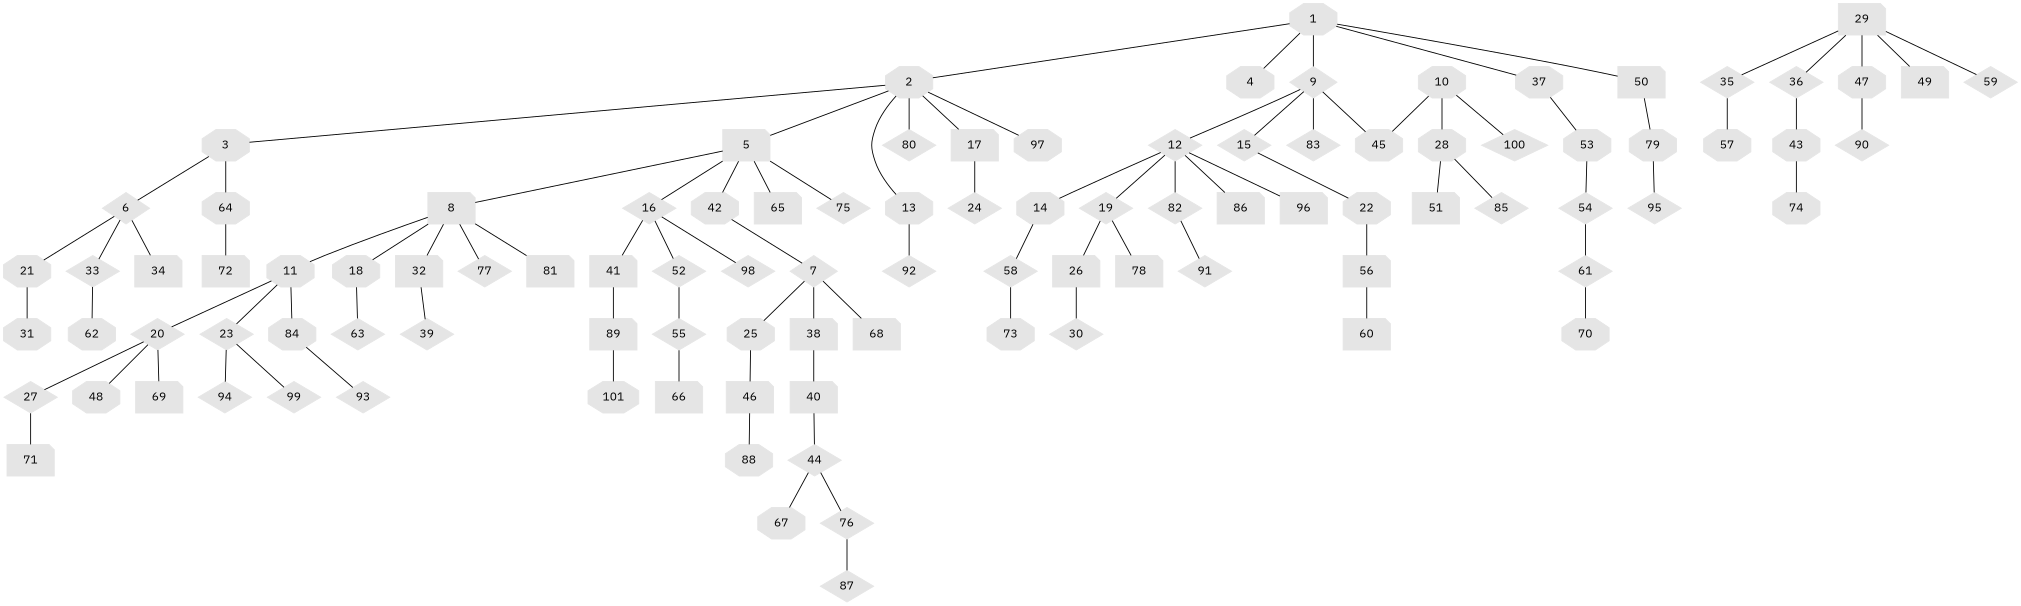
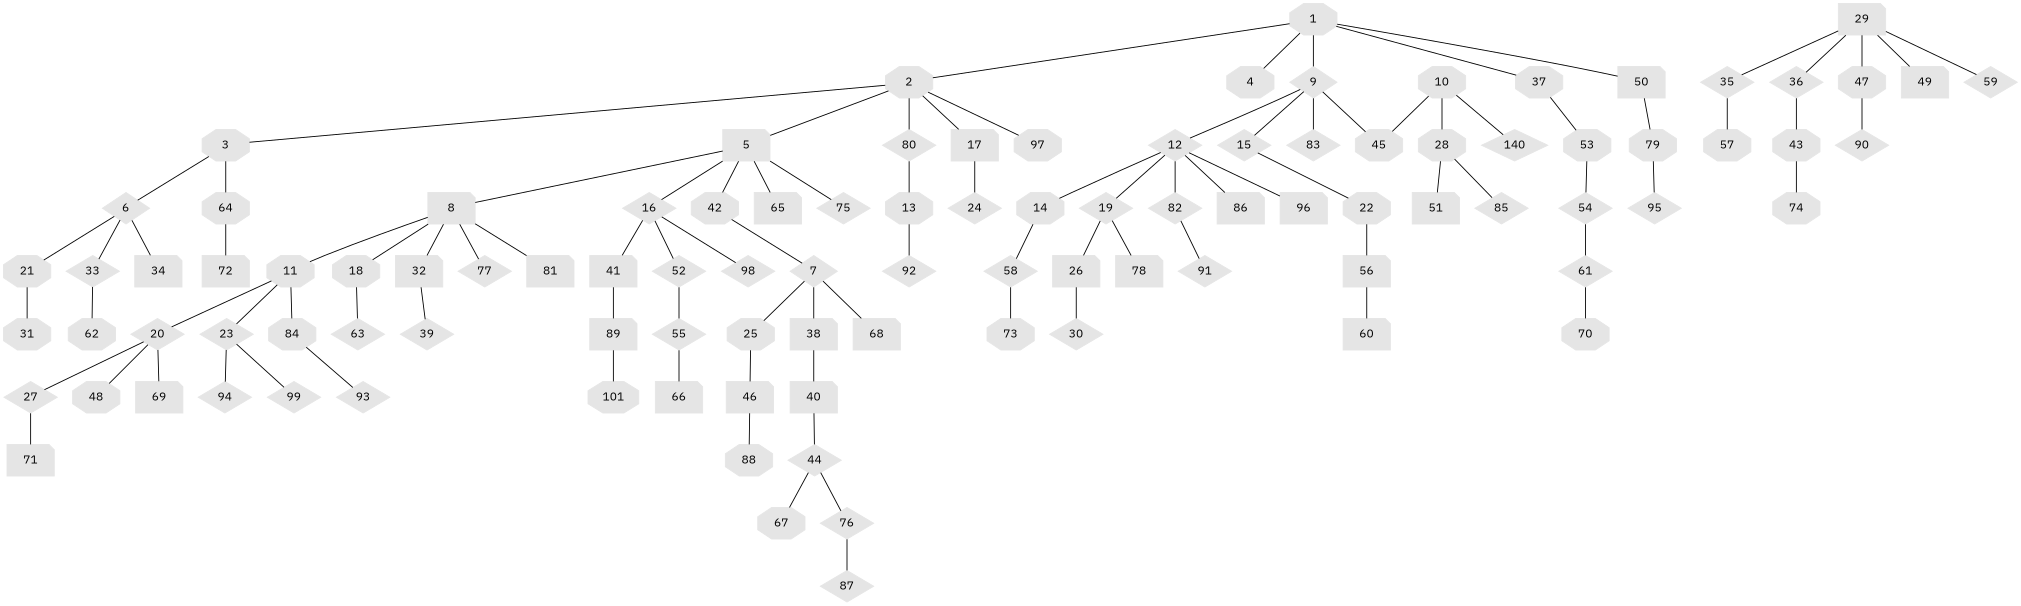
edge "2" -- "13": now "80" -- "13"
node "100": label "100" -> "140"
